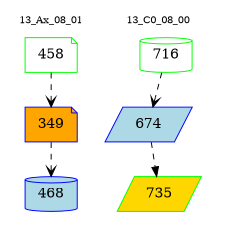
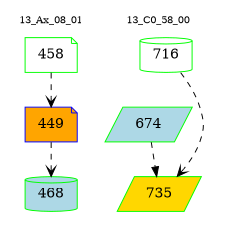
cluster "13_C0_08_00": label "13_C0_08_00" -> "13_C0_58_00"
edge "716" -> "674": now "716" -> "735"
node "349": label "349" -> "449"
node "674": color blue -> green
node "468": color blue -> green
